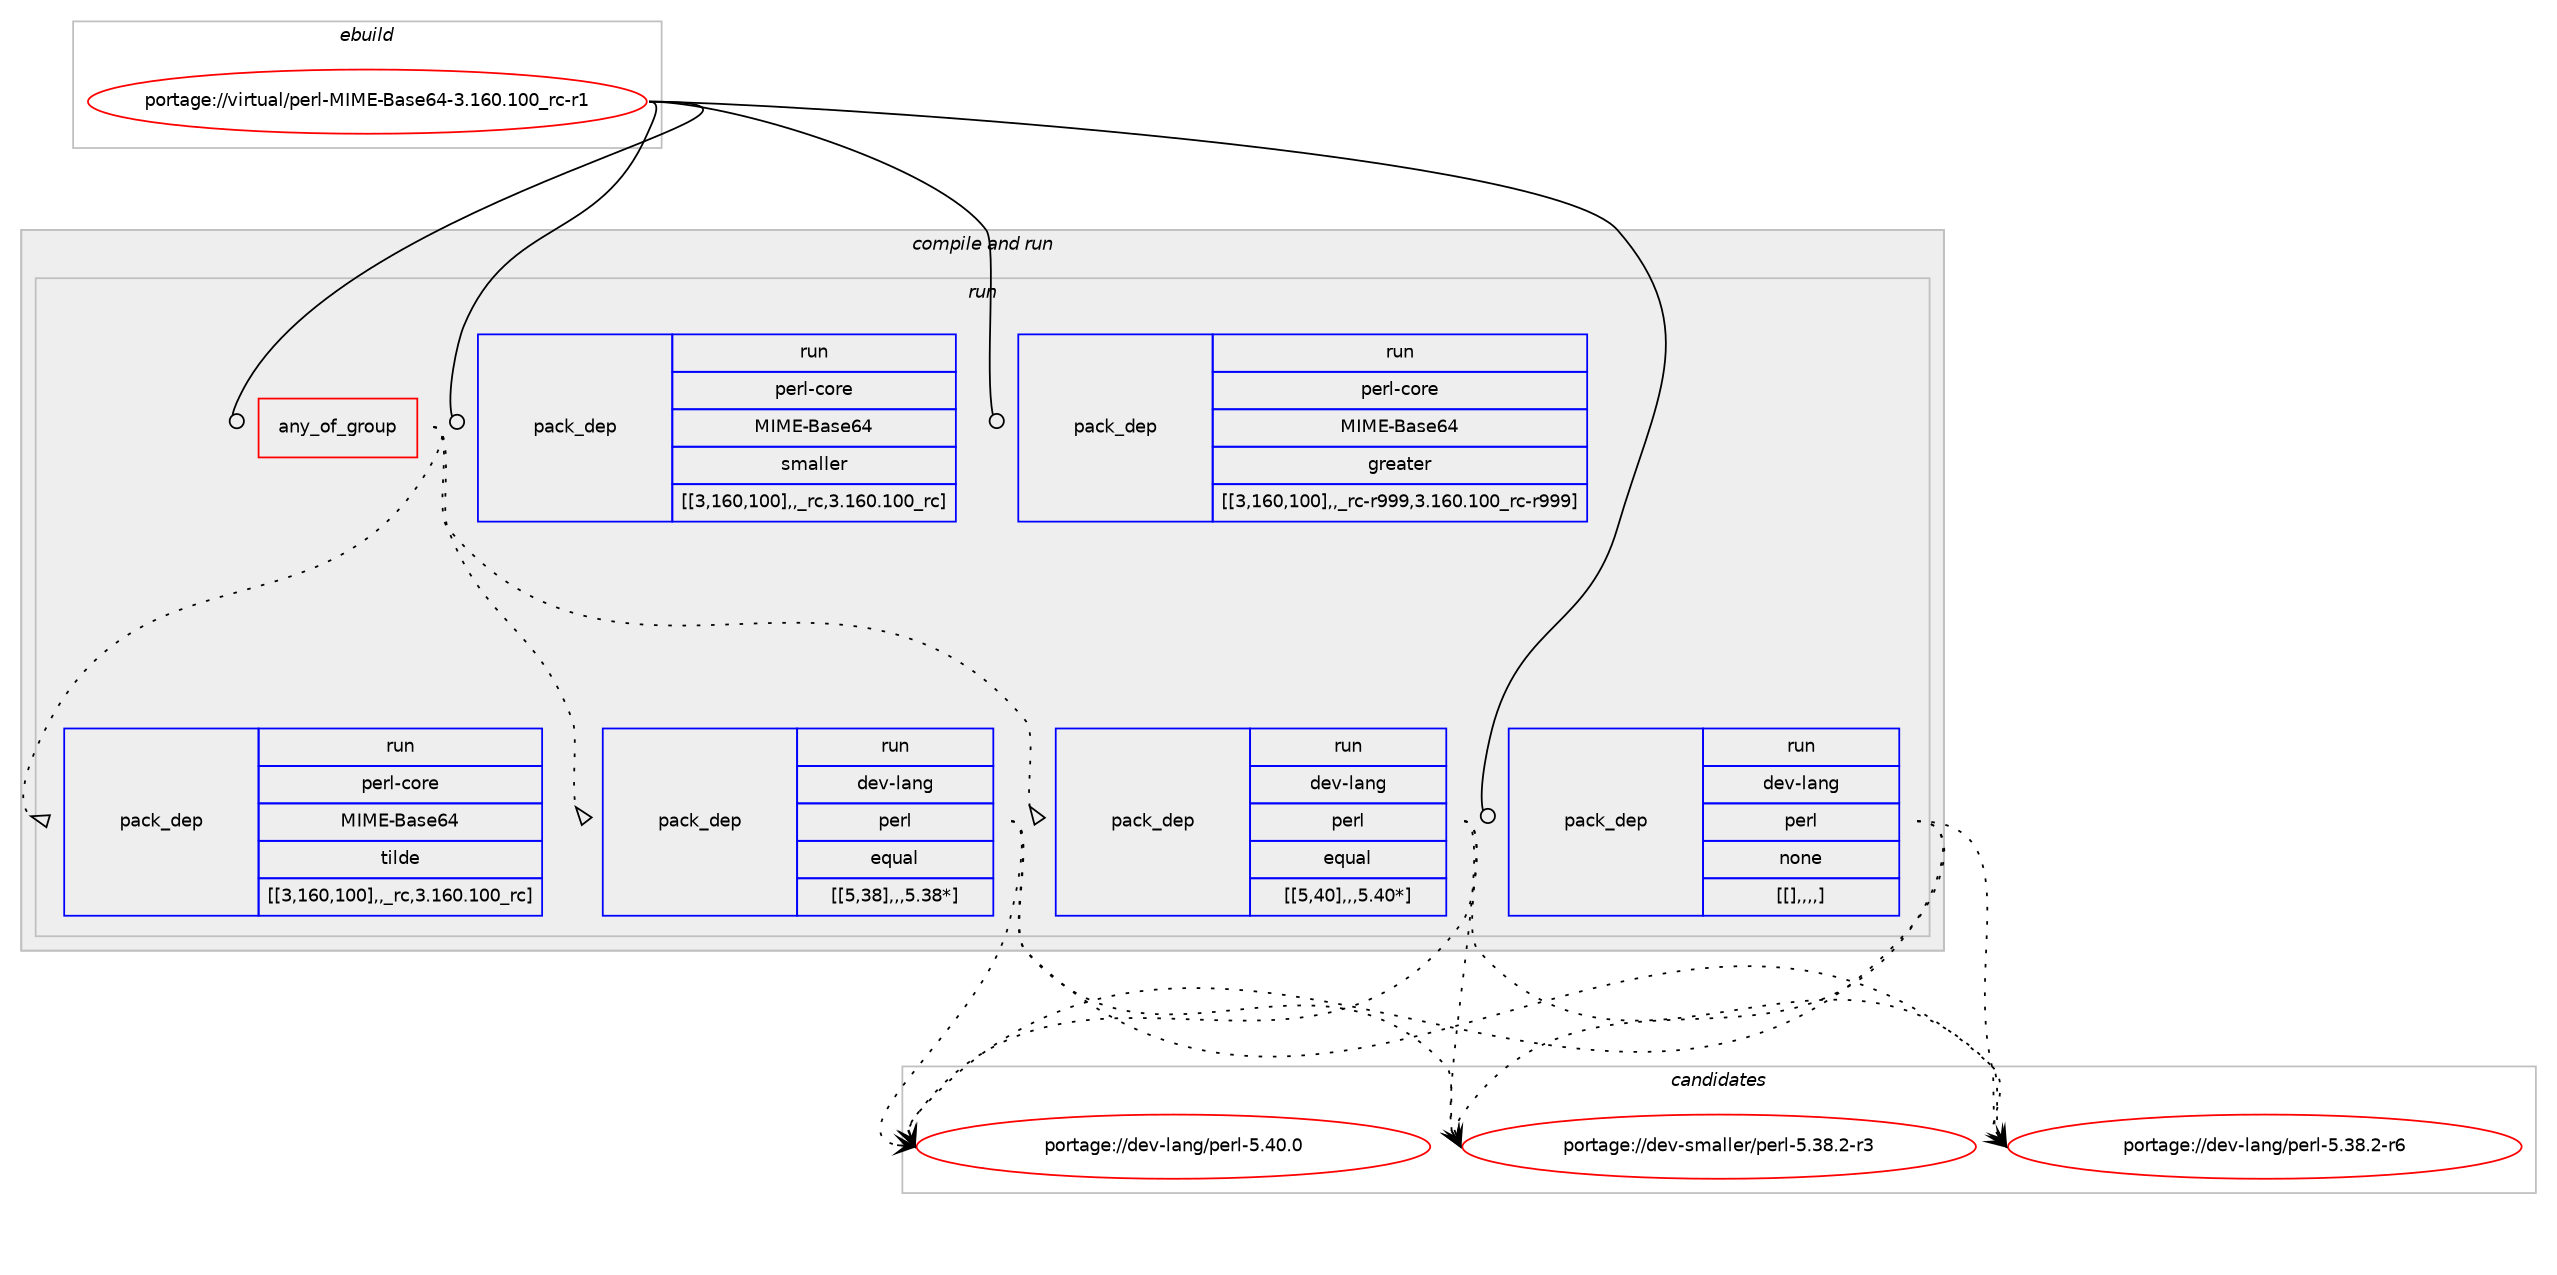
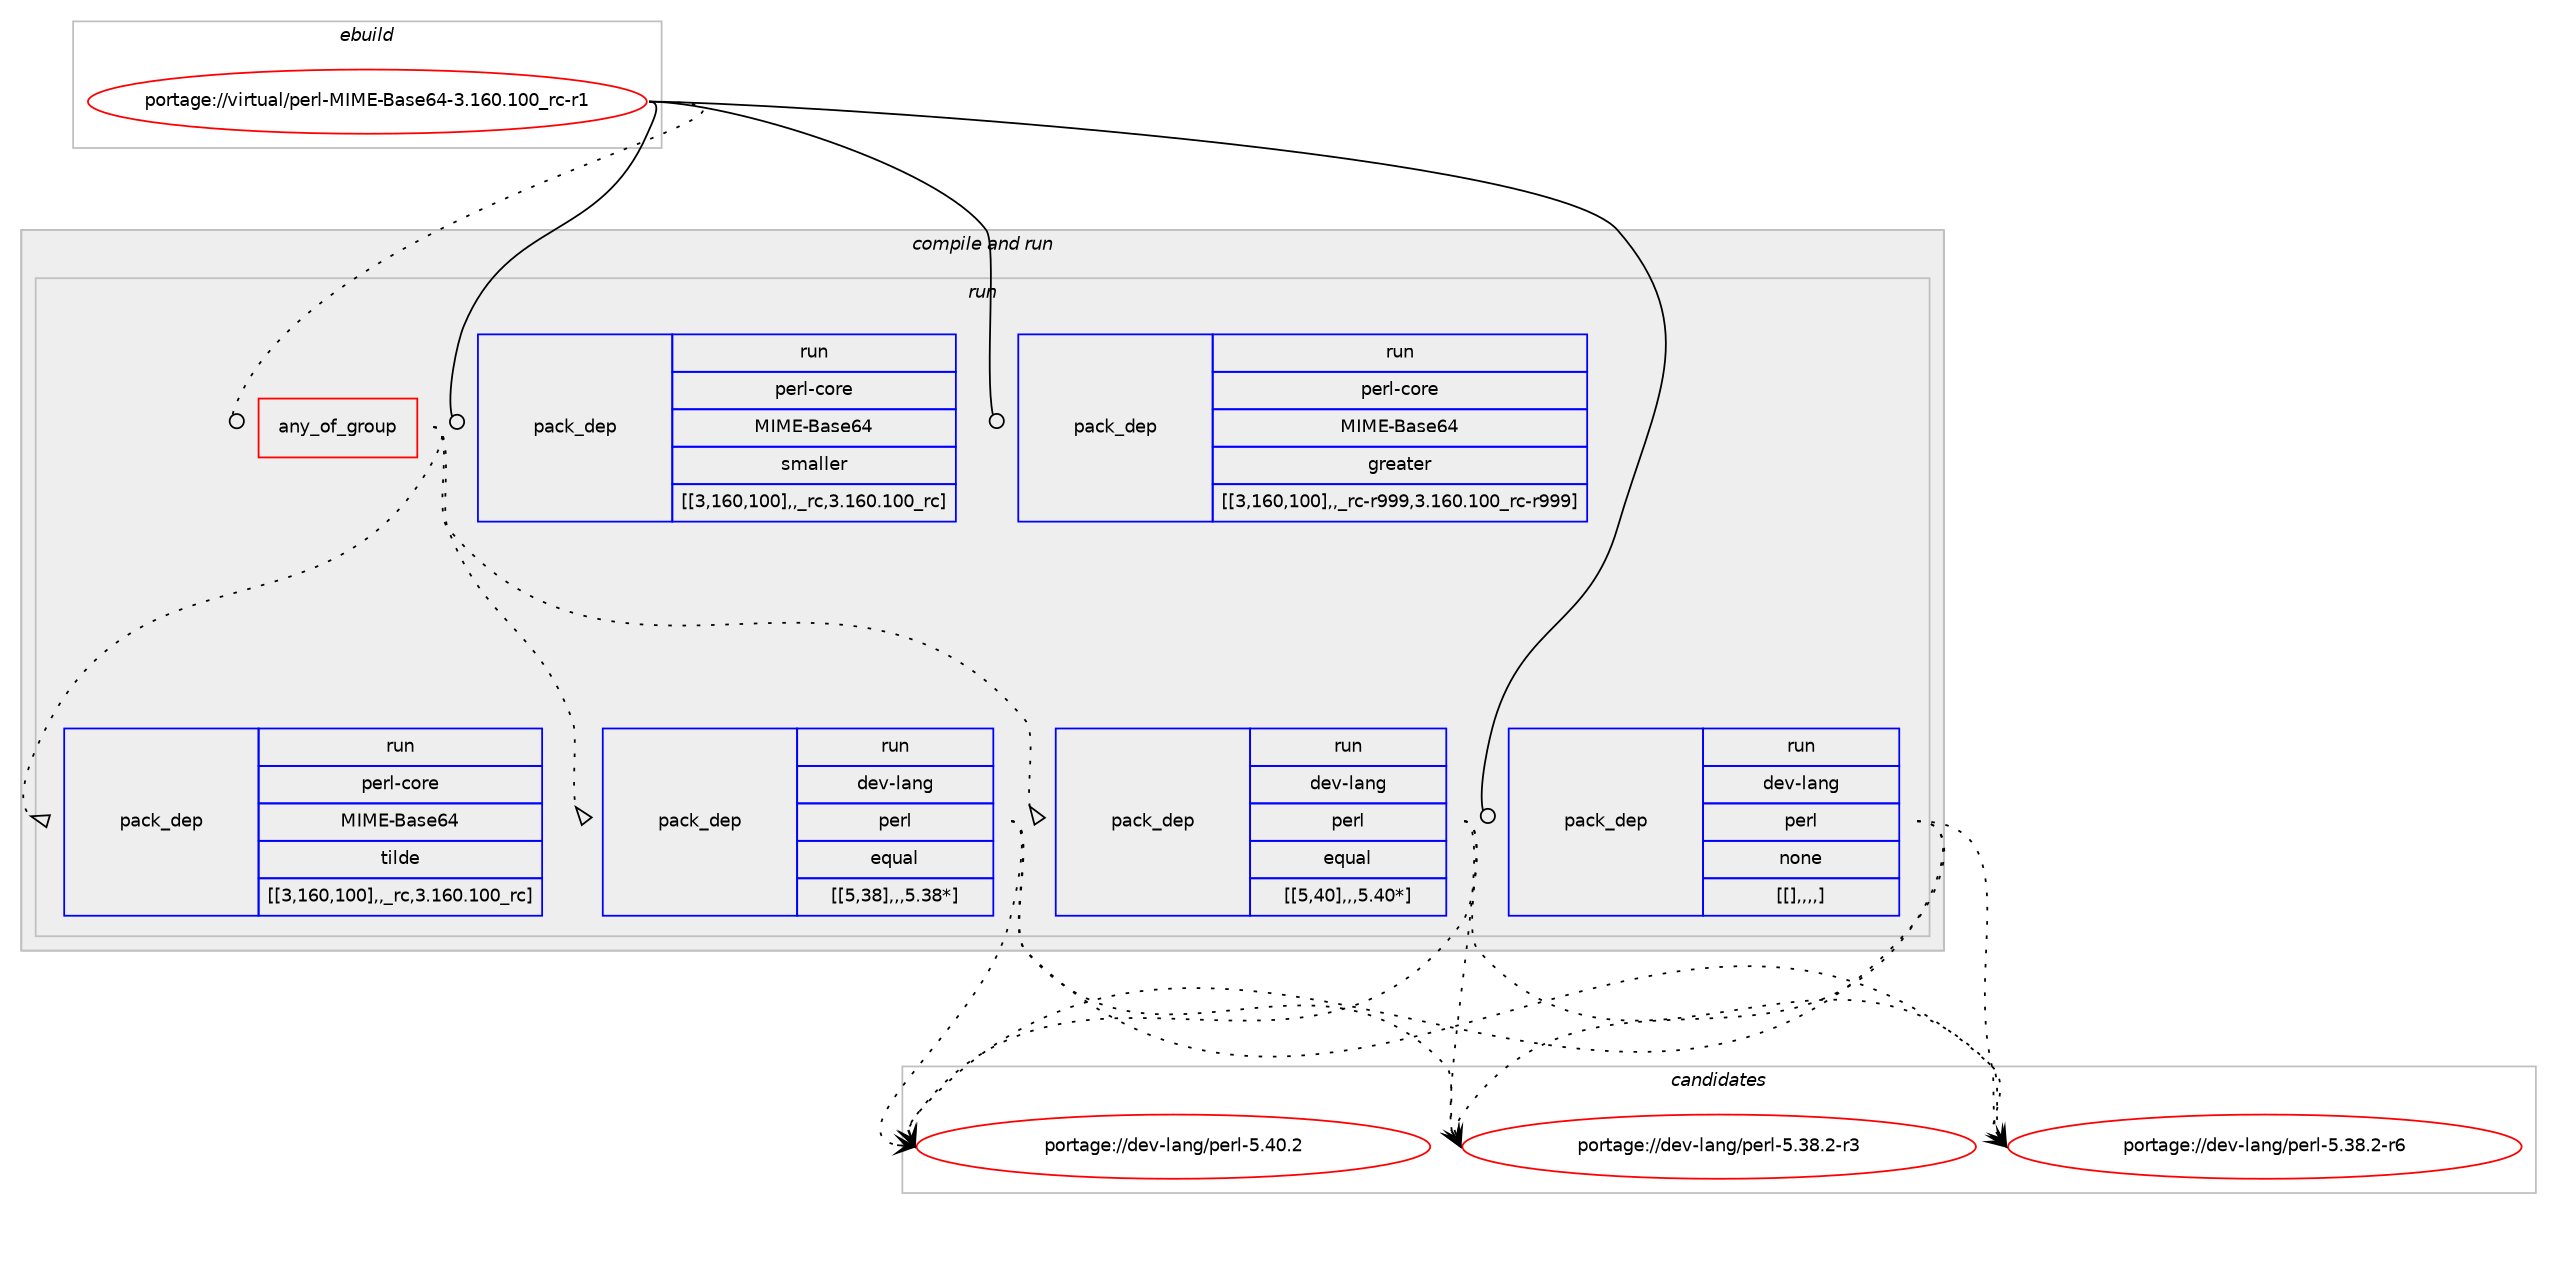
edge "portage://virtual/perl-MIME-Base64-3.160.100_rc-r1" -> "any_of_group": style solid -> dotted
node "portage://dev-lang/perl-5.40.0": label "portage://dev-lang/perl-5.40.0" -> "portage://dev-lang/perl-5.40.2"
node "portage://dev-smaller/perl-5.38.2-r3": label "portage://dev-smaller/perl-5.38.2-r3" -> "portage://dev-lang/perl-5.38.2-r3"
